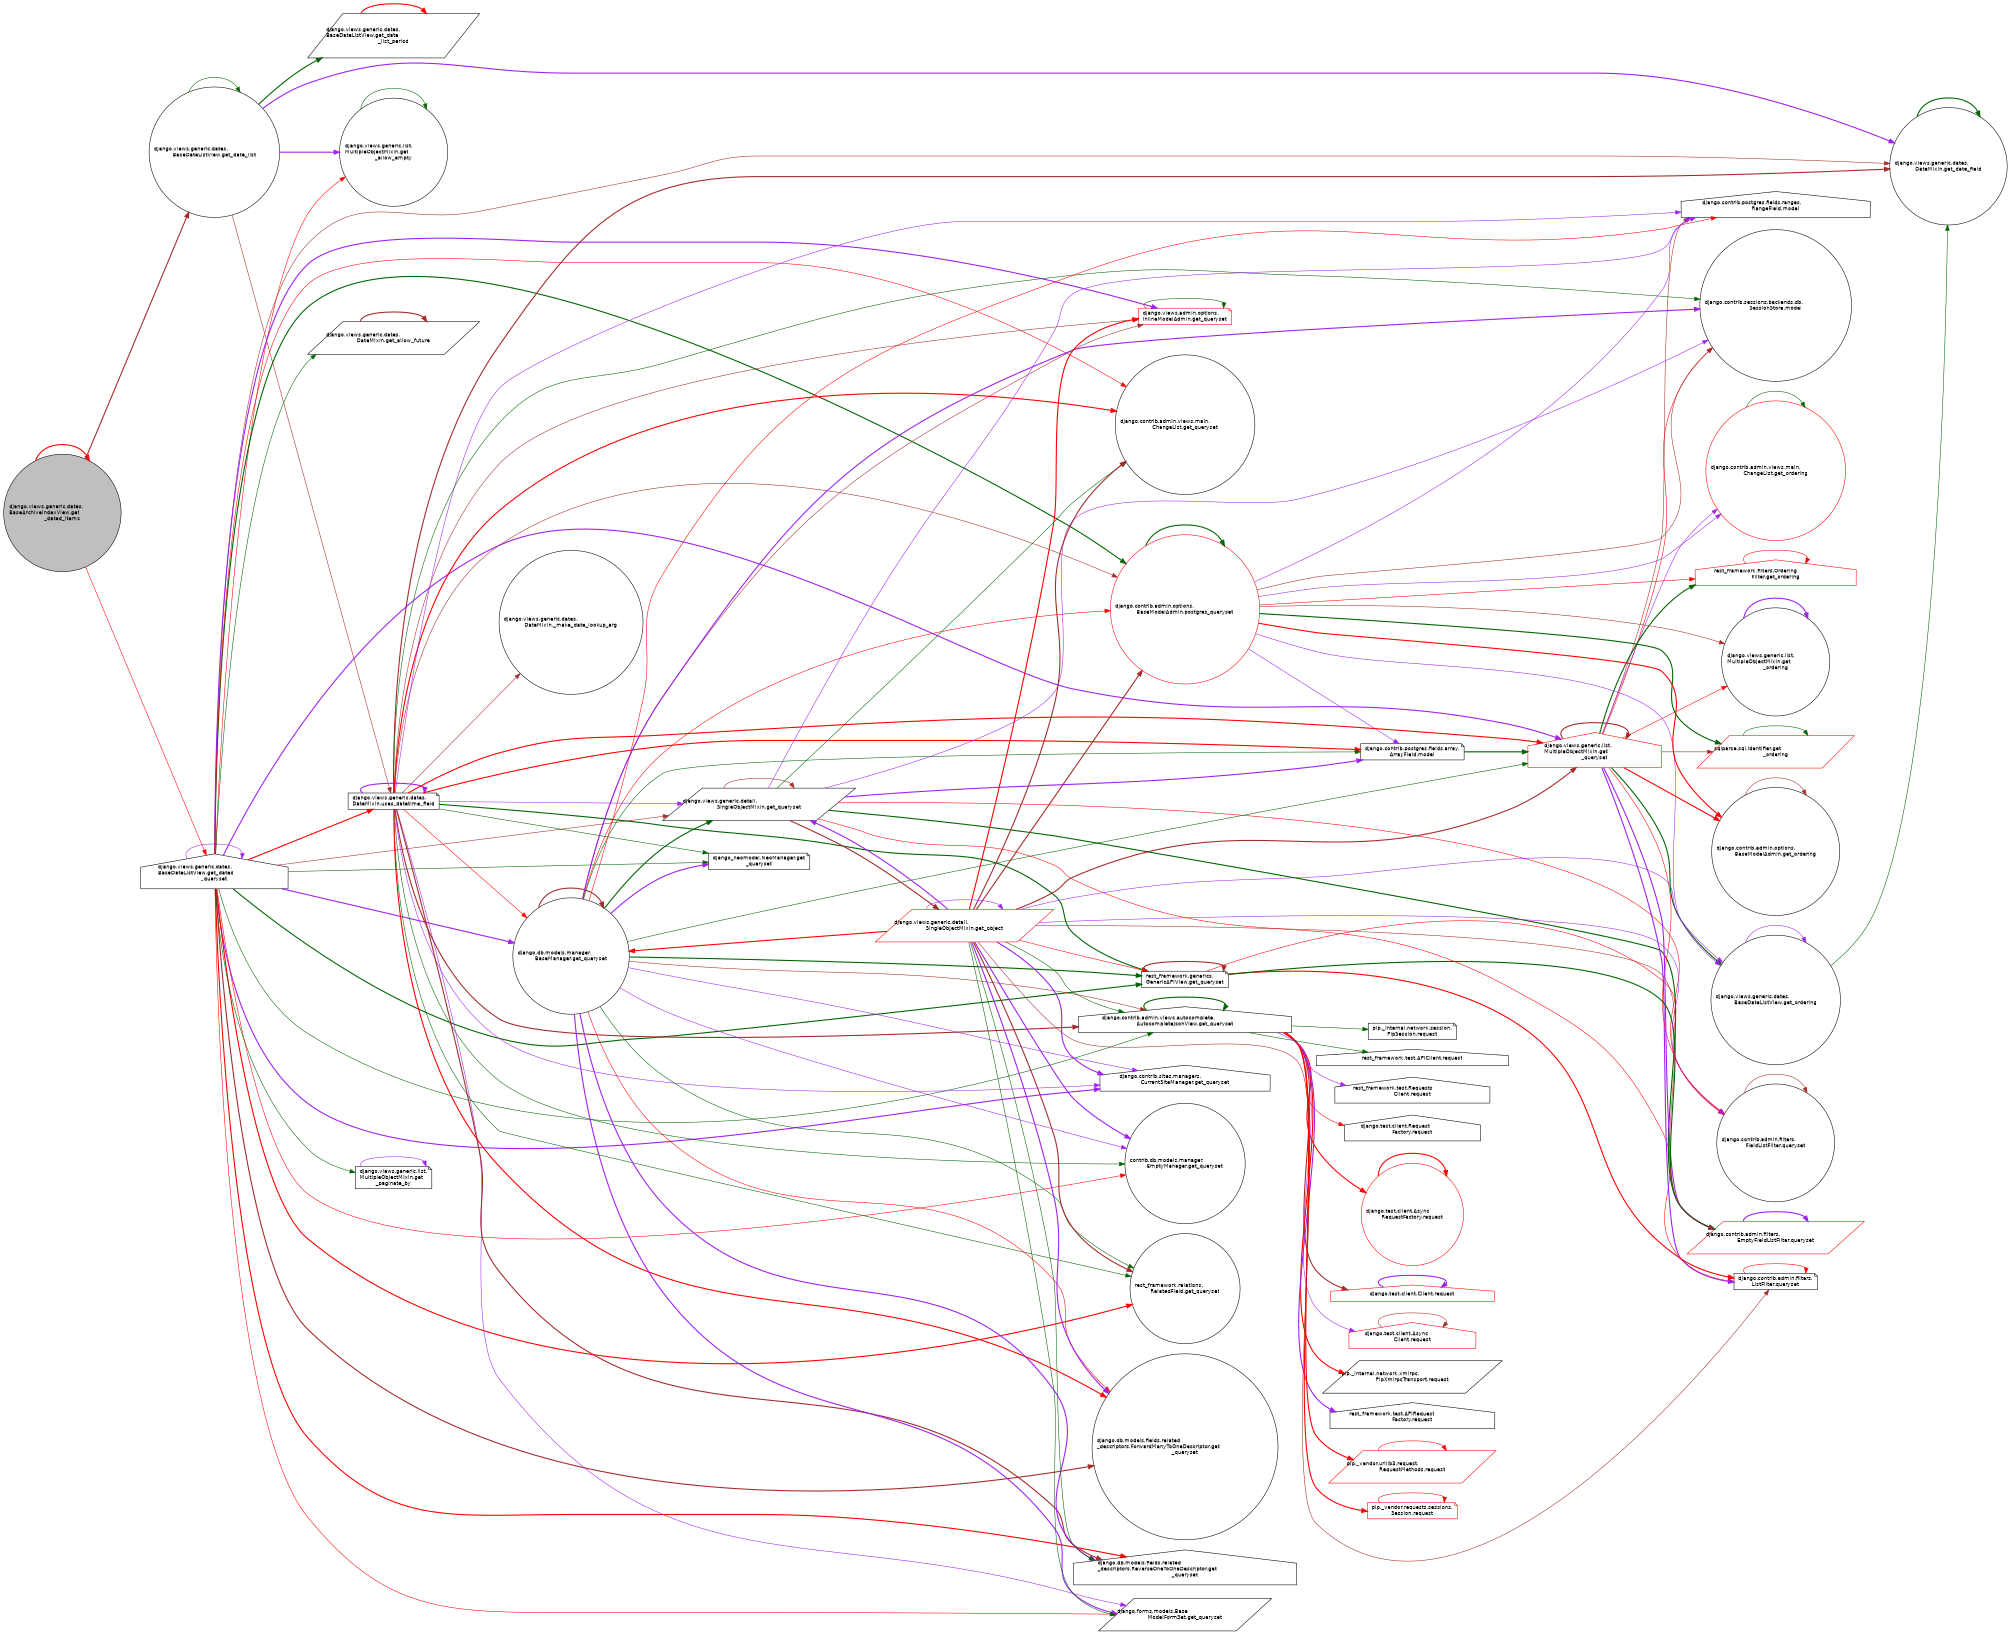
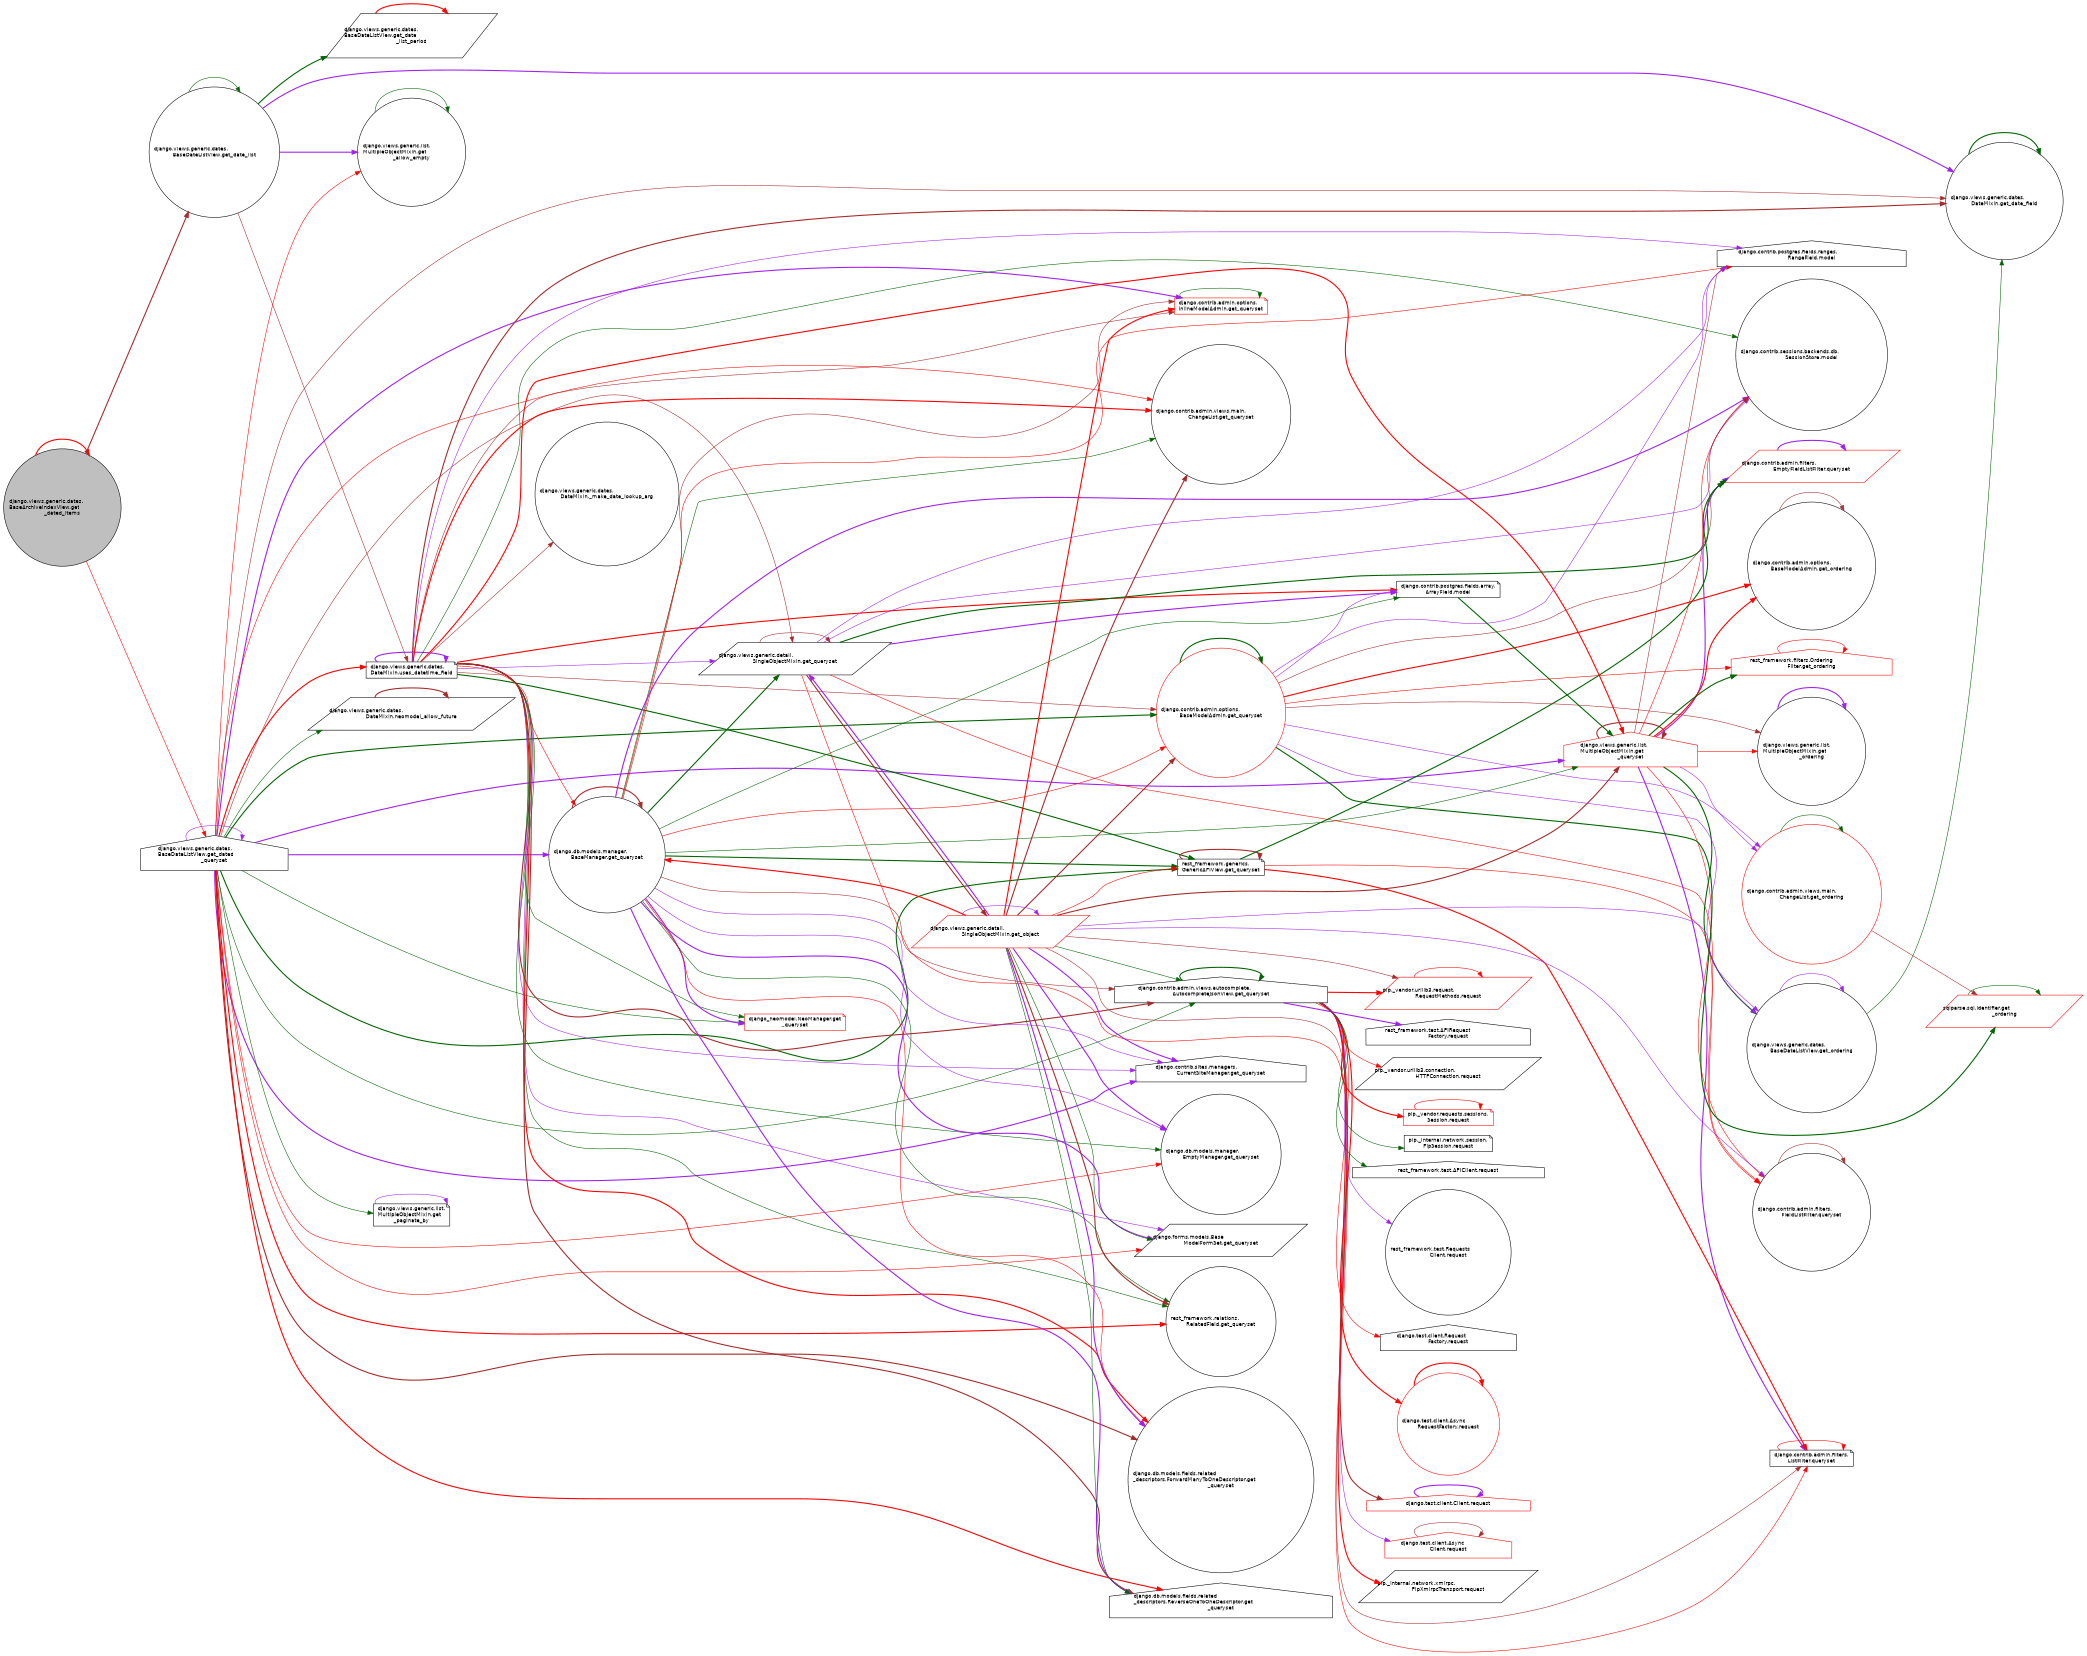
node "django.views.admin.options. InlineModelAdmin.get_queryset": label "django.views.admin.options. InlineModelAdmin.get_queryset" -> "django.contrib.admin.options. InlineModelAdmin.get_queryset"
node "django.views.generic.dates. DateMixin.get_allow_future": label "django.views.generic.dates. DateMixin.get_allow_future" -> "django.views.generic.dates. DateMixin.neomodel_allow_future"
node "django.contrib.admin.options. BaseModelAdmin.postgres_queryset": label "django.contrib.admin.options. BaseModelAdmin.postgres_queryset" -> "django.contrib.admin.options. BaseModelAdmin.get_queryset"
edge "django.views.generic.detail. SingleObjectMixin.get_queryset" -> "django.contrib.admin.views.main. ChangeList.get_queryset": now "django.db.models.manager. BaseManager.get_queryset" -> "django.contrib.admin.views.main. ChangeList.get_queryset"
edge "django.views.generic.list. MultipleObjectMixin.get _queryset" -> "sqlparse.sql.Identifier.get _ordering": now "django.contrib.admin.views.main. ChangeList.get_ordering" -> "sqlparse.sql.Identifier.get _ordering"
node "django_neomodel.NeoManager.get _queryset": color black -> red
edge "django.views.generic.detail. SingleObjectMixin.get_object" -> "django.contrib.admin.filters. EmptyFieldListFilter.queryset": now "django.views.generic.detail. SingleObjectMixin.get_object" -> "pip._vendor.urllib3.request. RequestMethods.request"
node "pip._vendor.urllib3.connection. HTTPConnection.request": added
node "rest_framework.test.Requests Client.request": shape house -> circle
node "contrib.db.models.manager. EmptyManager.get_queryset": label "contrib.db.models.manager. EmptyManager.get_queryset" -> "django.db.models.manager. EmptyManager.get_queryset"
